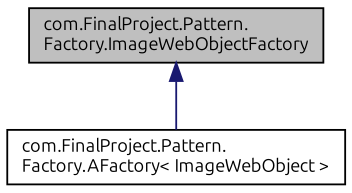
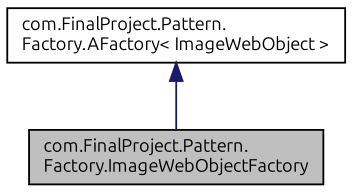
edge "com.FinalProject.Pattern. Factory.AFactory< ImageWebObject >" -> "com.FinalProject.Pattern. Factory.ImageWebObjectFactory": reversed
